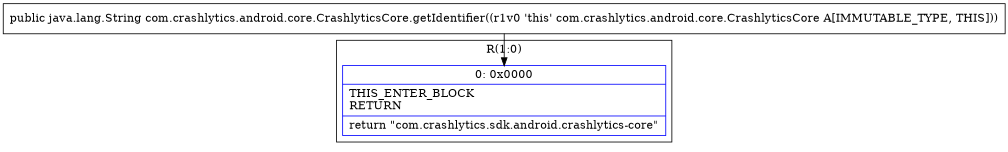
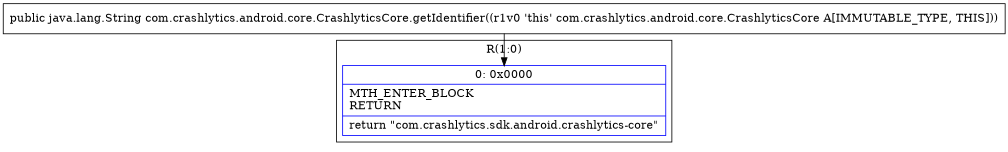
node "0: 0x0000": text "THIS_ENTER_BLOCK" -> "MTH_ENTER_BLOCK"
